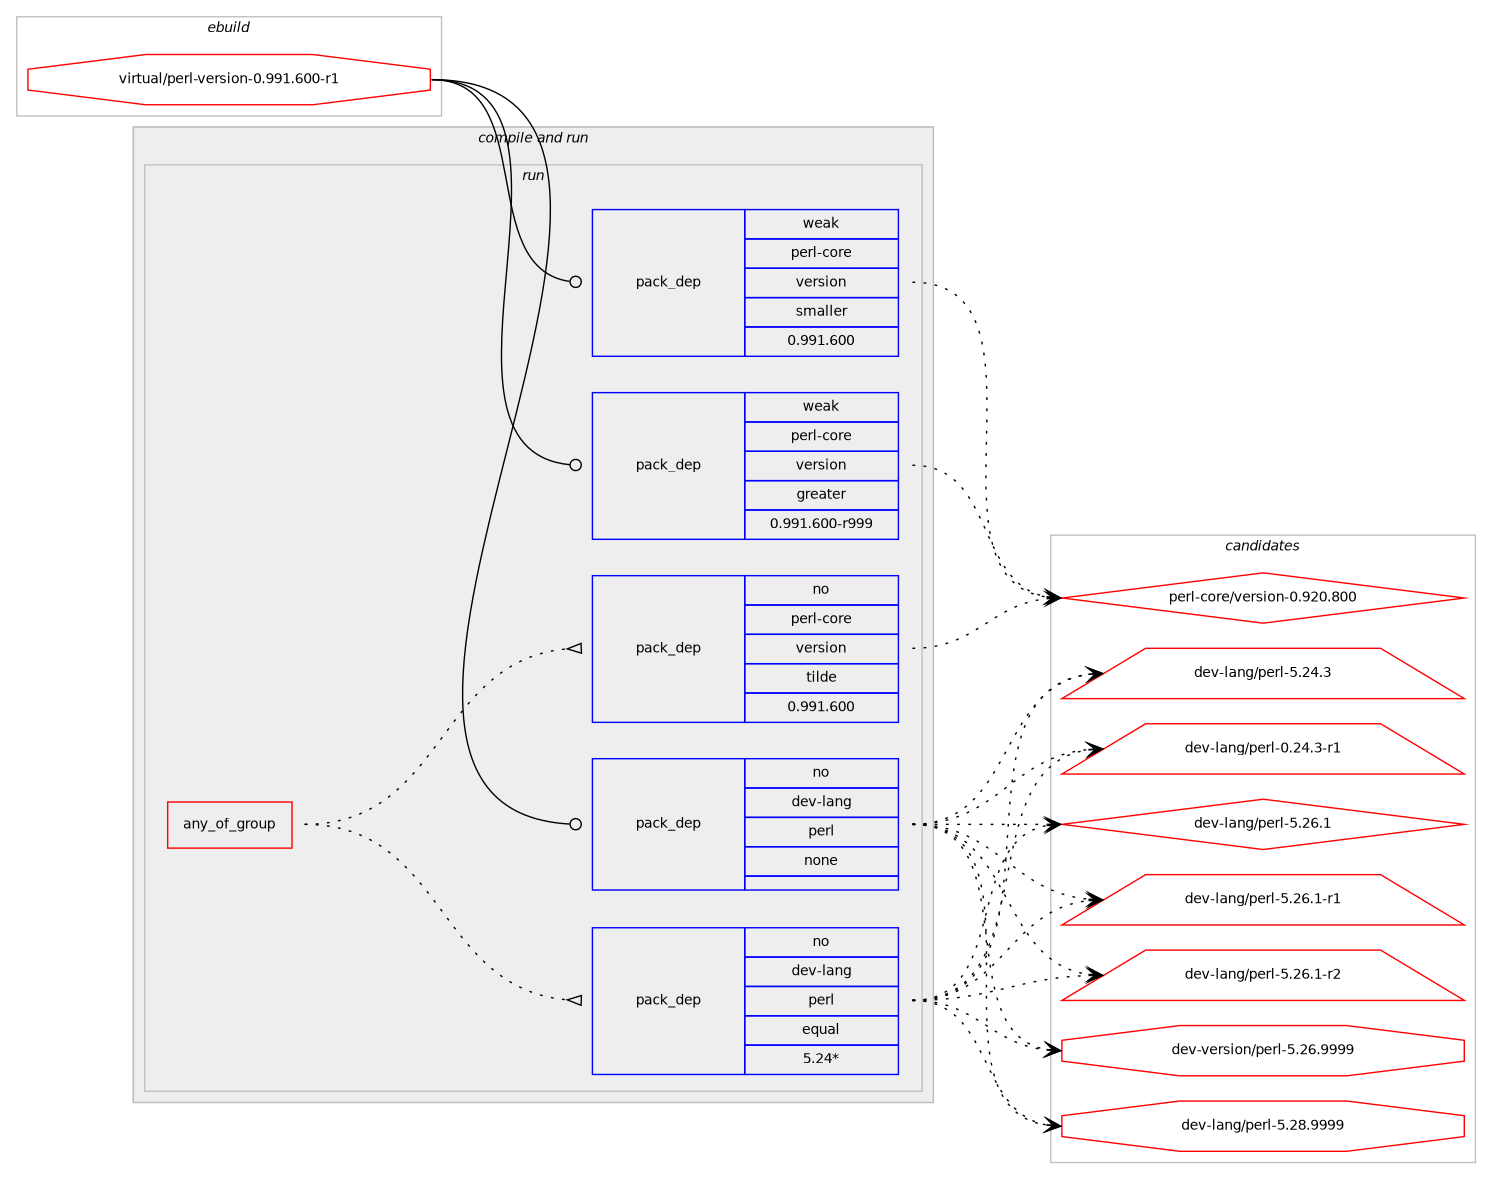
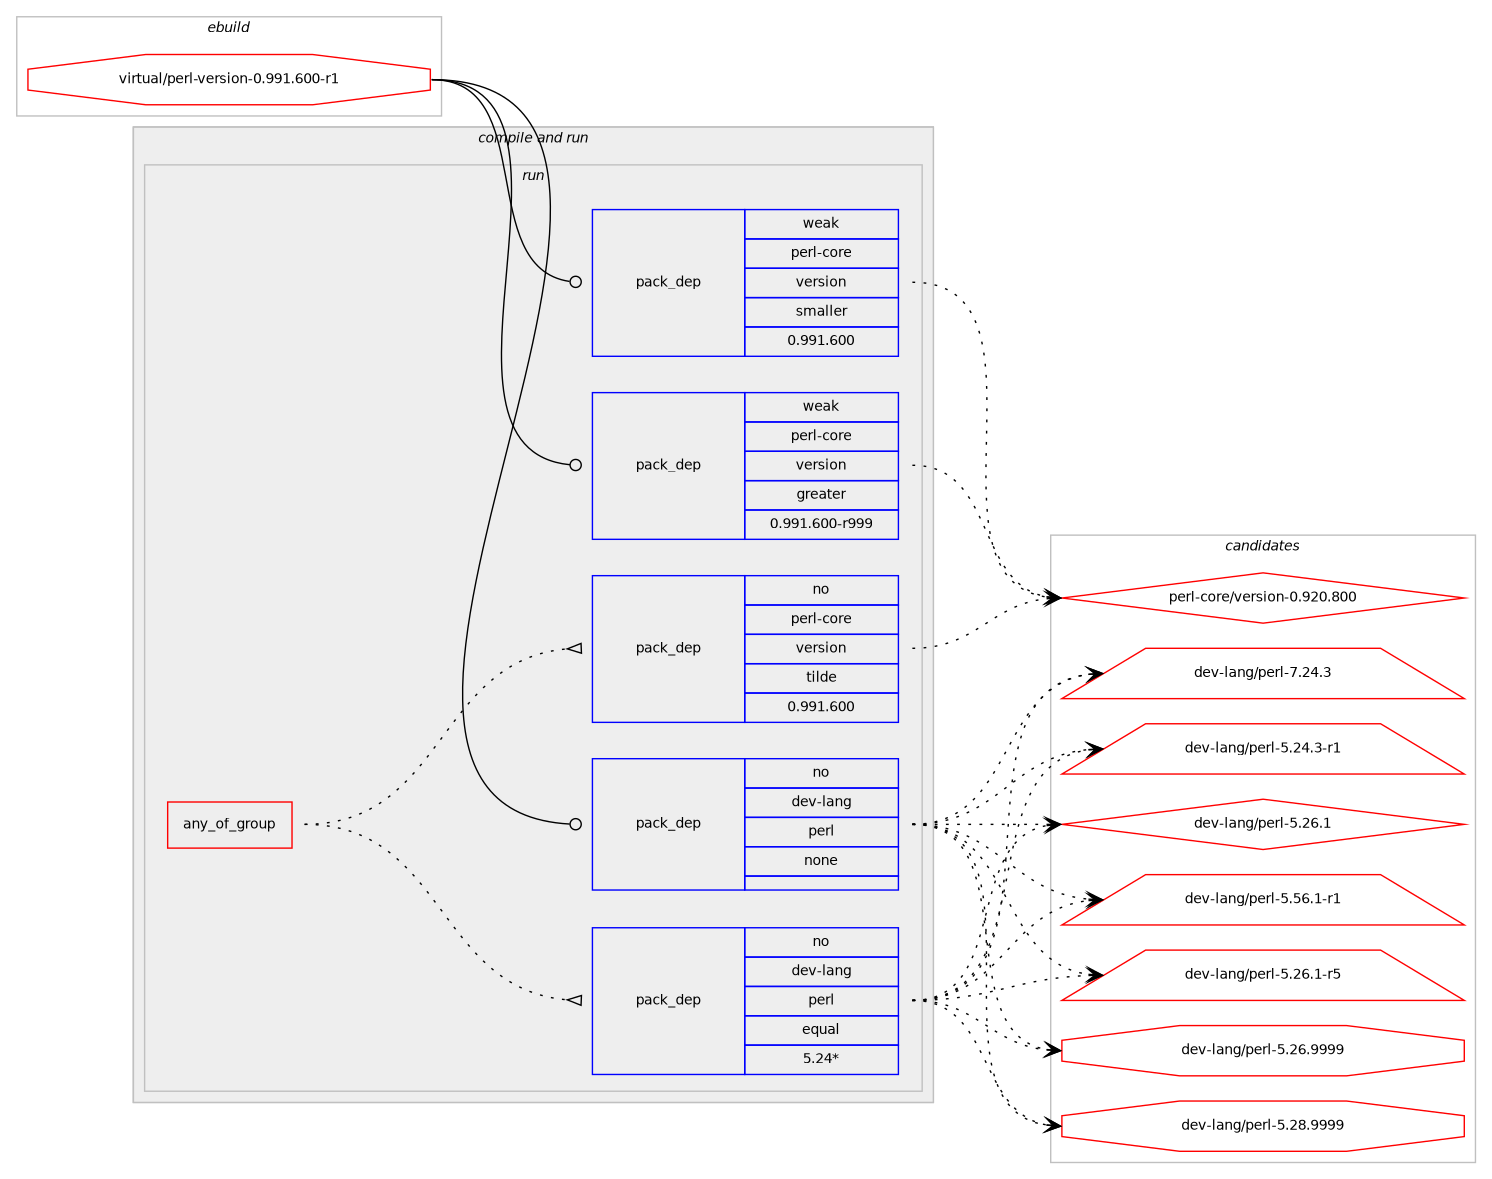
node "dev-lang/perl-5.24.3": label "dev-lang/perl-5.24.3" -> "dev-lang/perl-7.24.3"
node "dev-lang/perl-0.24.3-r1": label "dev-lang/perl-0.24.3-r1" -> "dev-lang/perl-5.24.3-r1"
node "dev-lang/perl-5.26.1-r1": label "dev-lang/perl-5.26.1-r1" -> "dev-lang/perl-5.56.1-r1"
node "dev-lang/perl-5.26.1-r2": label "dev-lang/perl-5.26.1-r2" -> "dev-lang/perl-5.26.1-r5"
node "dev-version/perl-5.26.9999": label "dev-version/perl-5.26.9999" -> "dev-lang/perl-5.26.9999"
